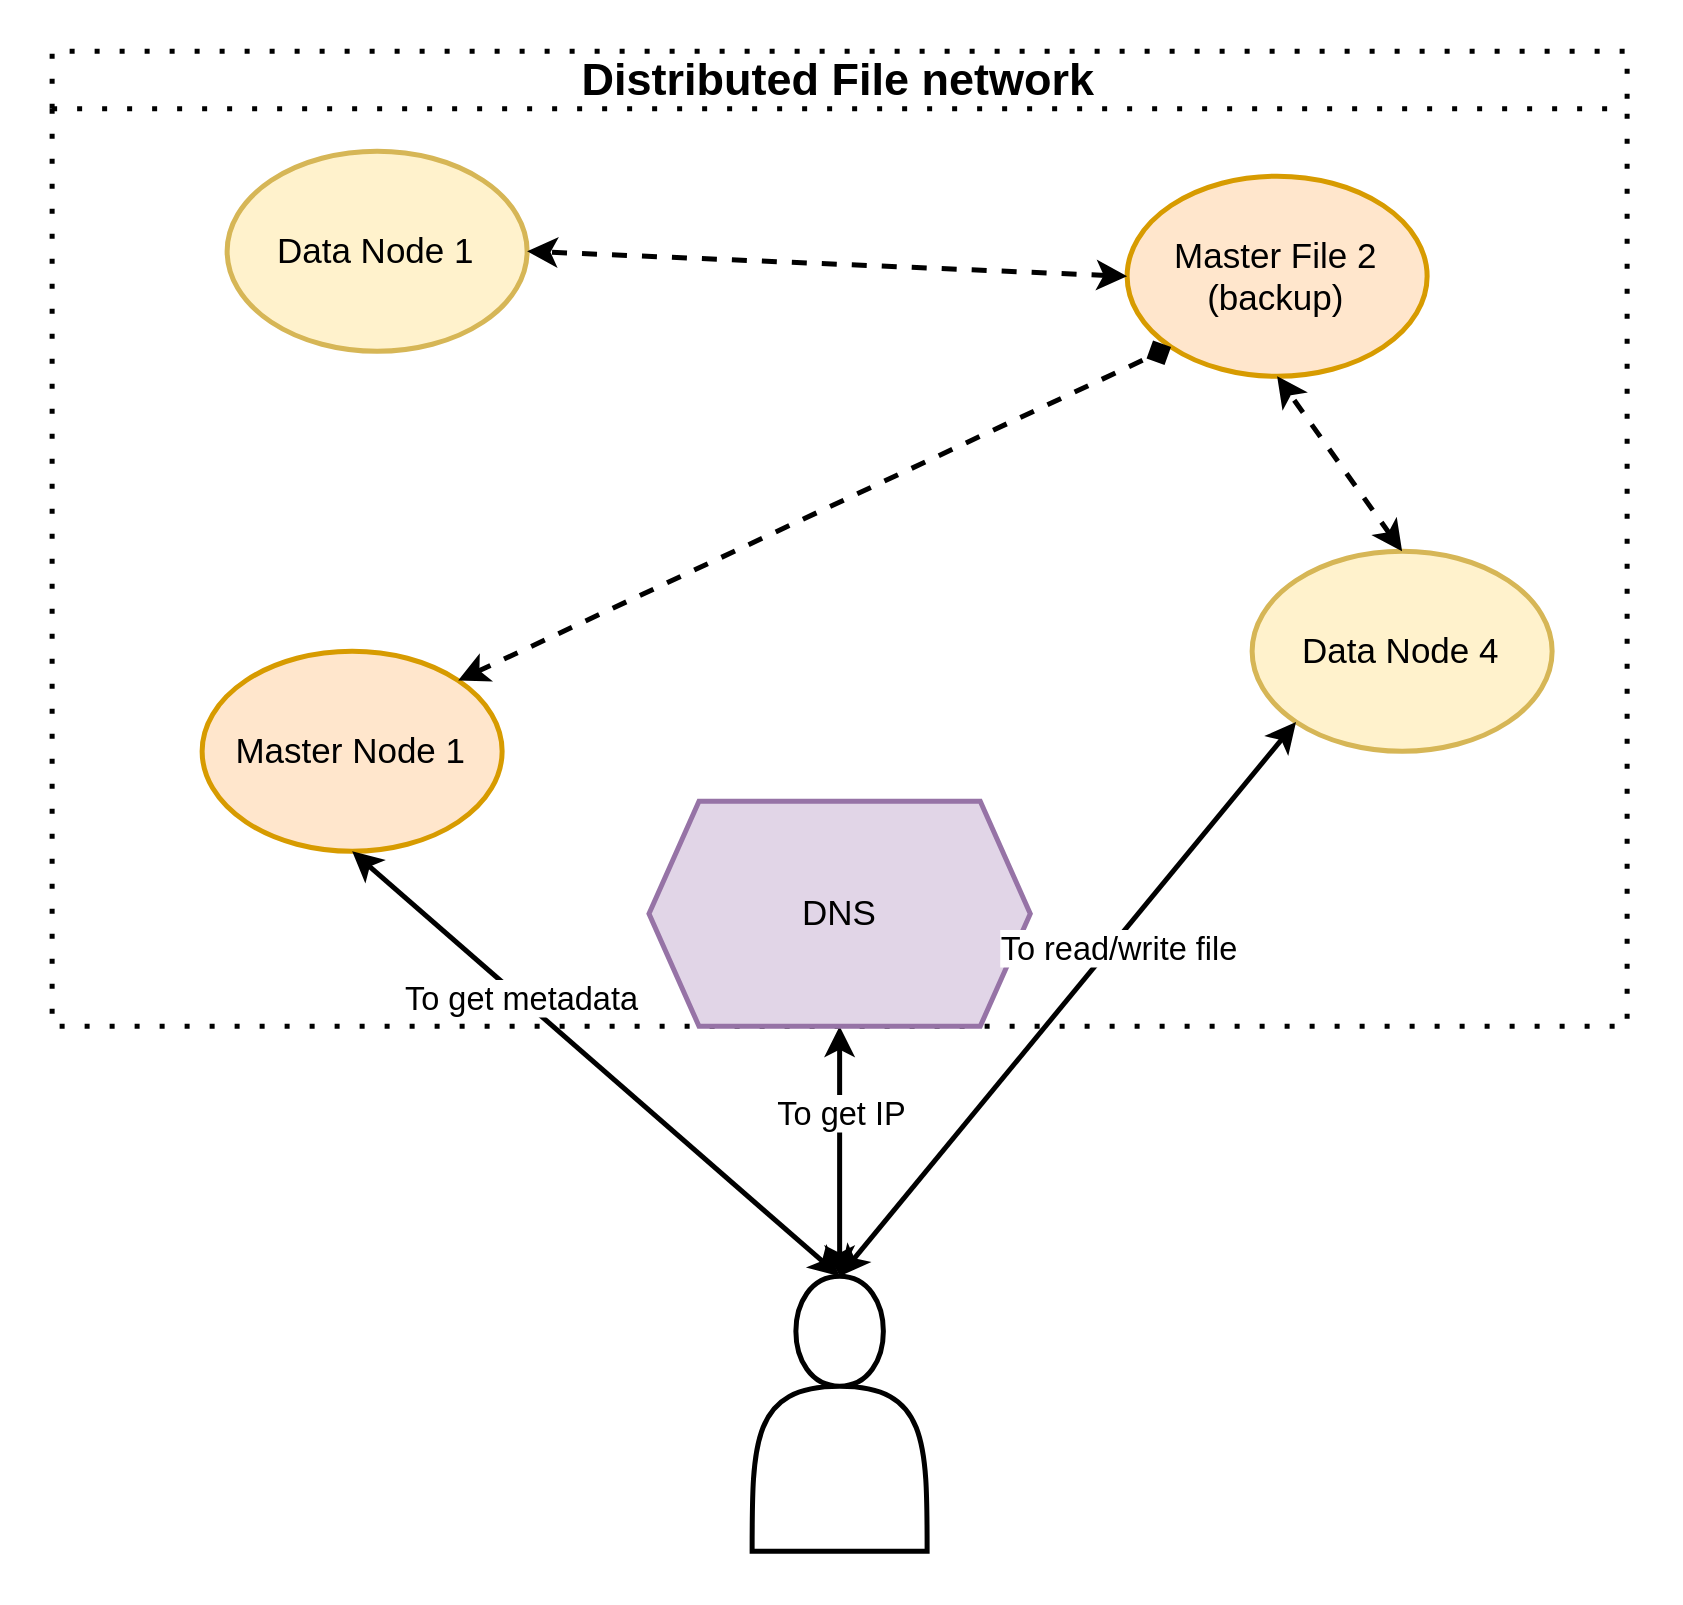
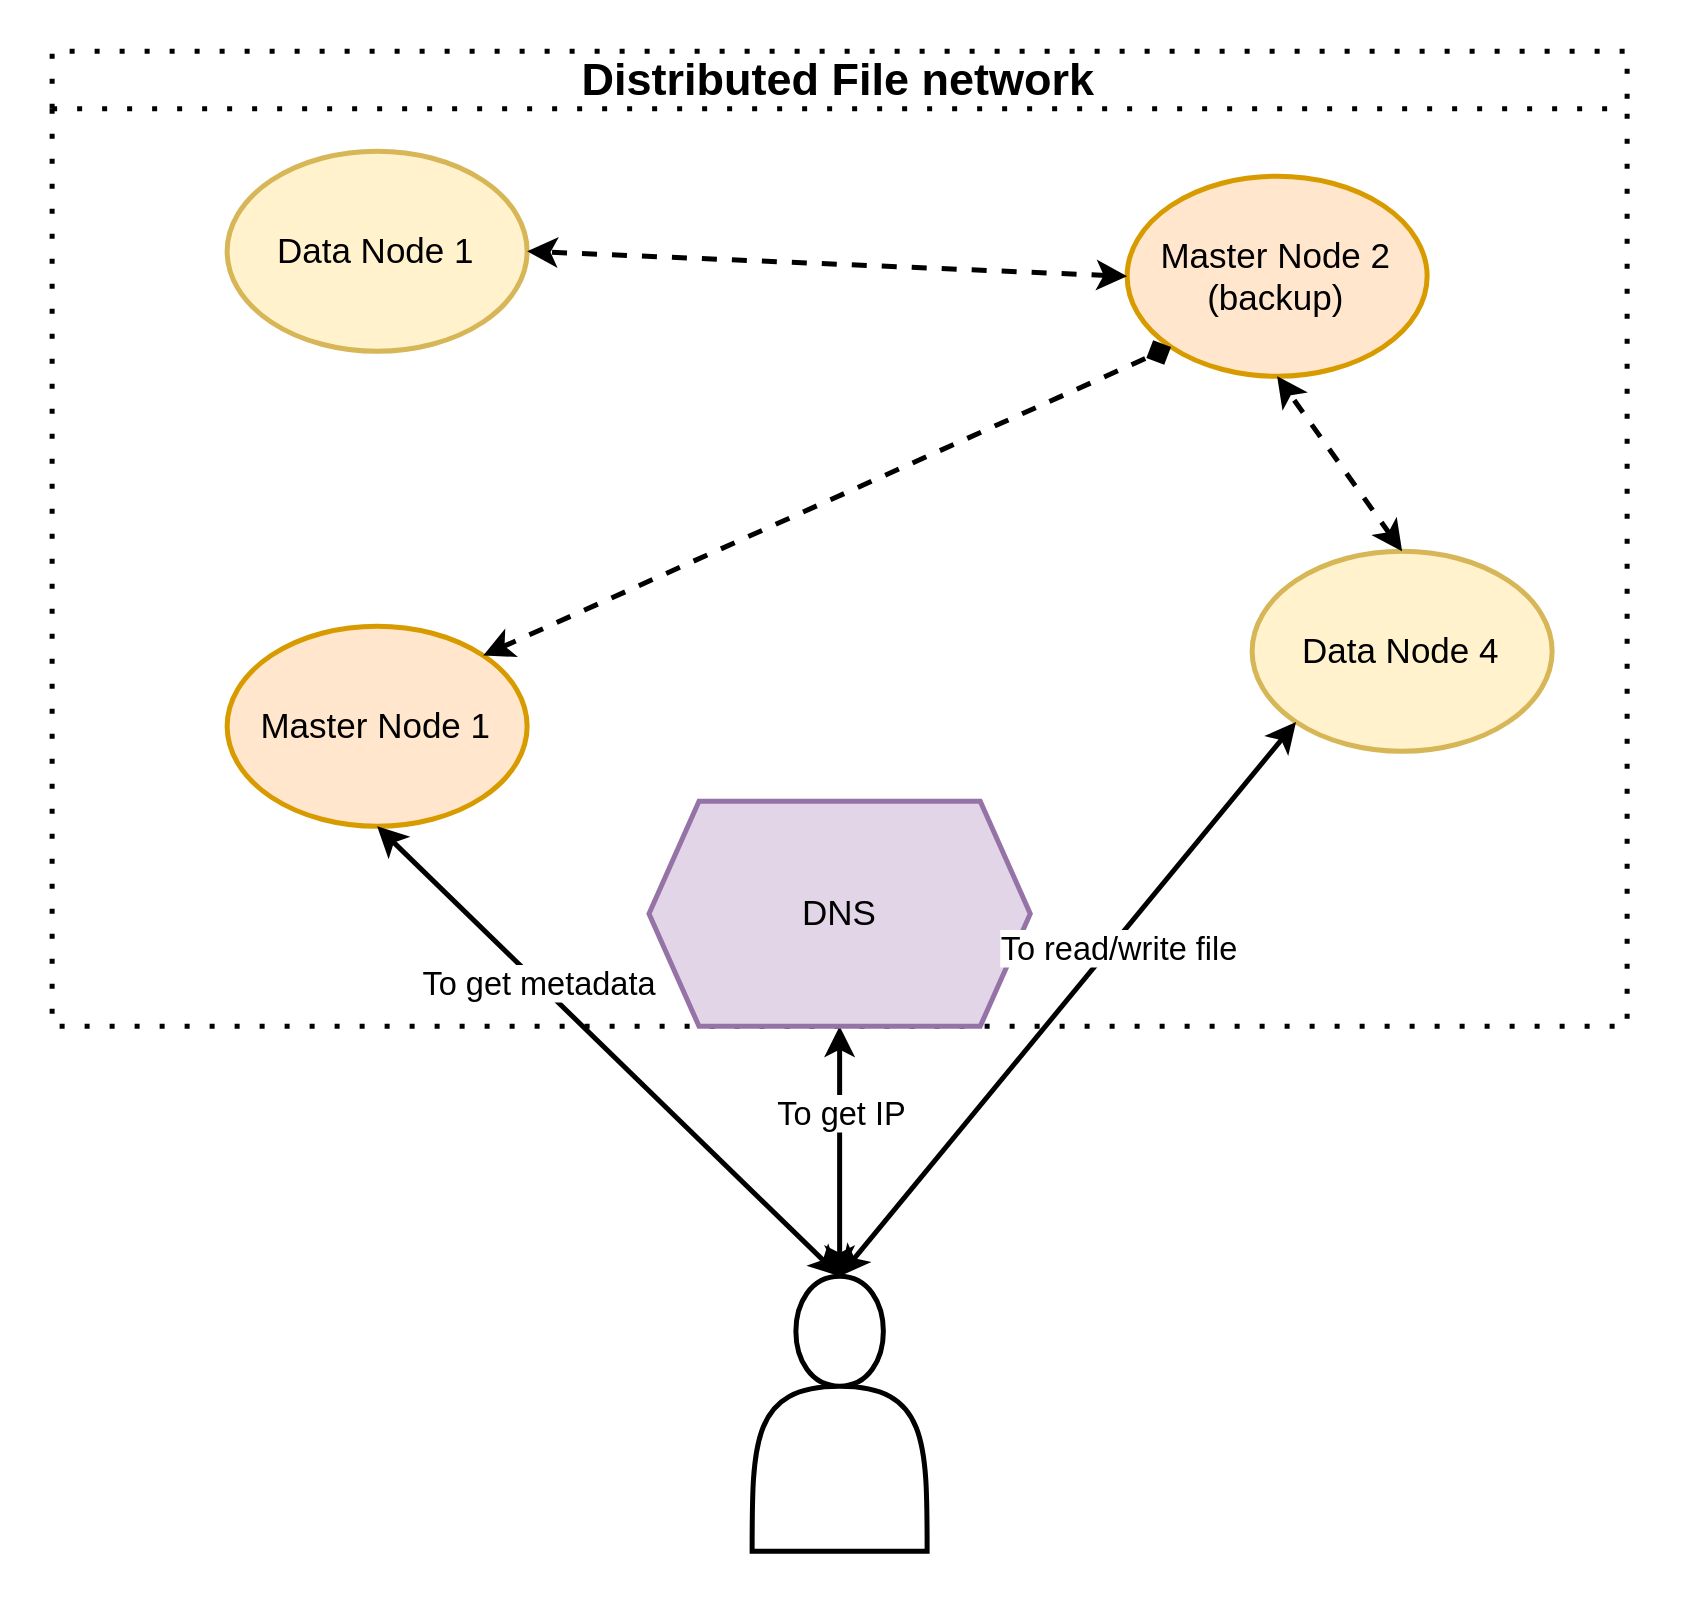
node "Master File 2 (backup)": label "Master File 2 (backup)" -> "Master Node 2 (backup)"
node "Master Node 1": moved (352, 751) -> (377, 726)
